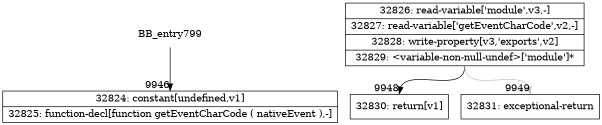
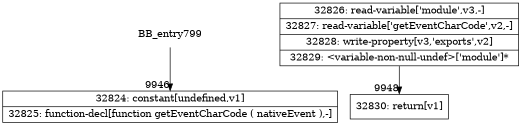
node "32831: exceptional-return": removed
